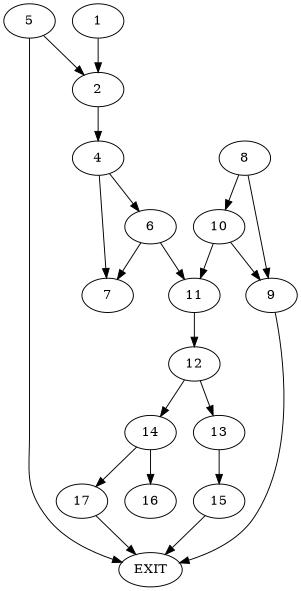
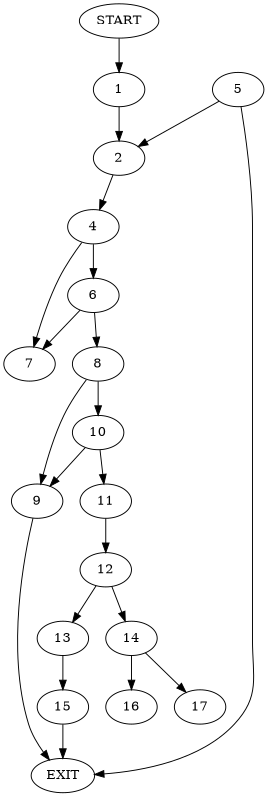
node "START": added
edge "6" -> "11": now "6" -> "8"
edge "17" -> "EXIT": removed
